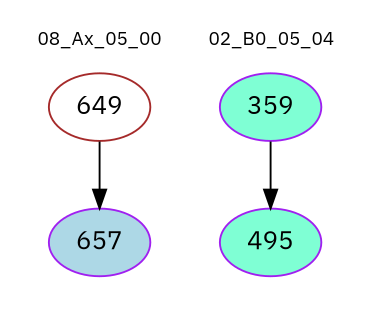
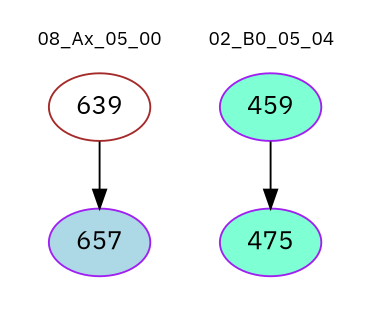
node "649": label "649" -> "639"
node "359": label "359" -> "459"
node "495": label "495" -> "475"
